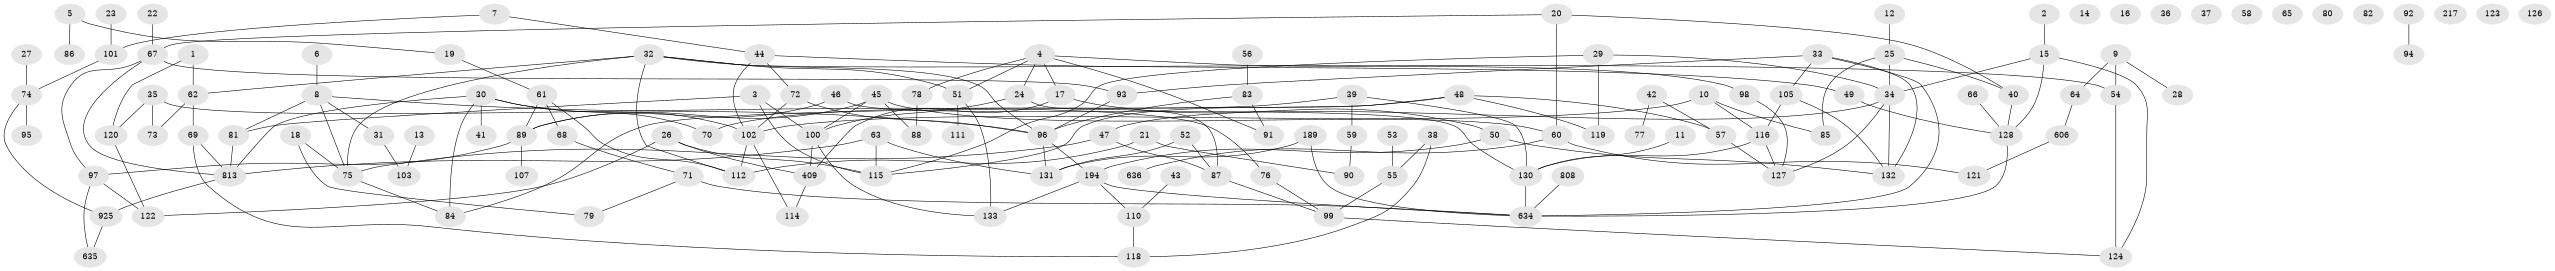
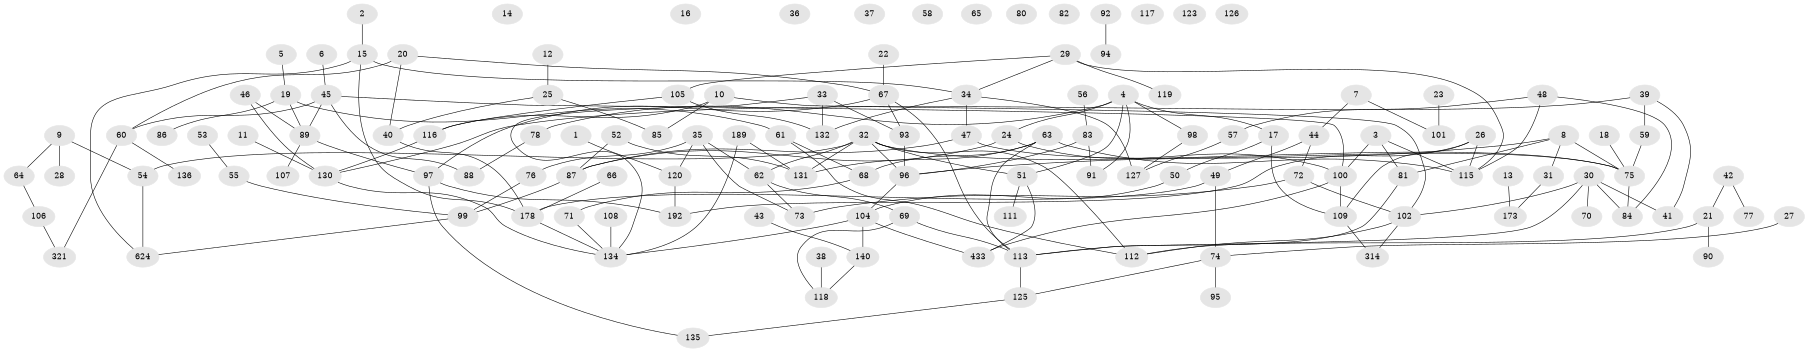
node "217": label "217" -> "117"
edge "5" -- "86": now "19" -- "86"
edge "6" -- "8": now "6" -- "45"
edge "101" -- "74": now "49" -- "74"
edge "1" -- "62": now "35" -- "62"
edge "33" -- "105": now "29" -- "105"
edge "25" -- "34": removed
edge "44" -- "102": removed
edge "39" -- "70": now "39" -- "41"
edge "48" -- "119": removed
edge "42" -- "57": now "42" -- "21"
edge "61" -- "89": now "19" -- "89"
edge "72" -- "96": now "72" -- "73"
node "128": label "128" -> "178"
node "606": label "606" -> "106"
edge "63" -- "68": added
edge "96" -- "131": now "32" -- "131"
edge "59" -- "90": now "59" -- "75"
edge "116" -- "127": removed
edge "38" -- "55": removed
edge "50" -- "132": removed
node "813": label "813" -> "113"
node "103": label "103" -> "173"
node "409": label "409" -> "109"
node "194": label "194" -> "104"
node "636": label "636" -> "136"
node "808": label "808" -> "108"
node "121": label "121" -> "321"
node "925": label "925" -> "125"
node "122": label "122" -> "192"
node "79": removed
node "114": label "114" -> "314"
node "133": label "133" -> "433"
node "110": label "110" -> "140"
node "634": label "634" -> "134"
node "635": label "635" -> "135"
node "124": label "124" -> "624"
